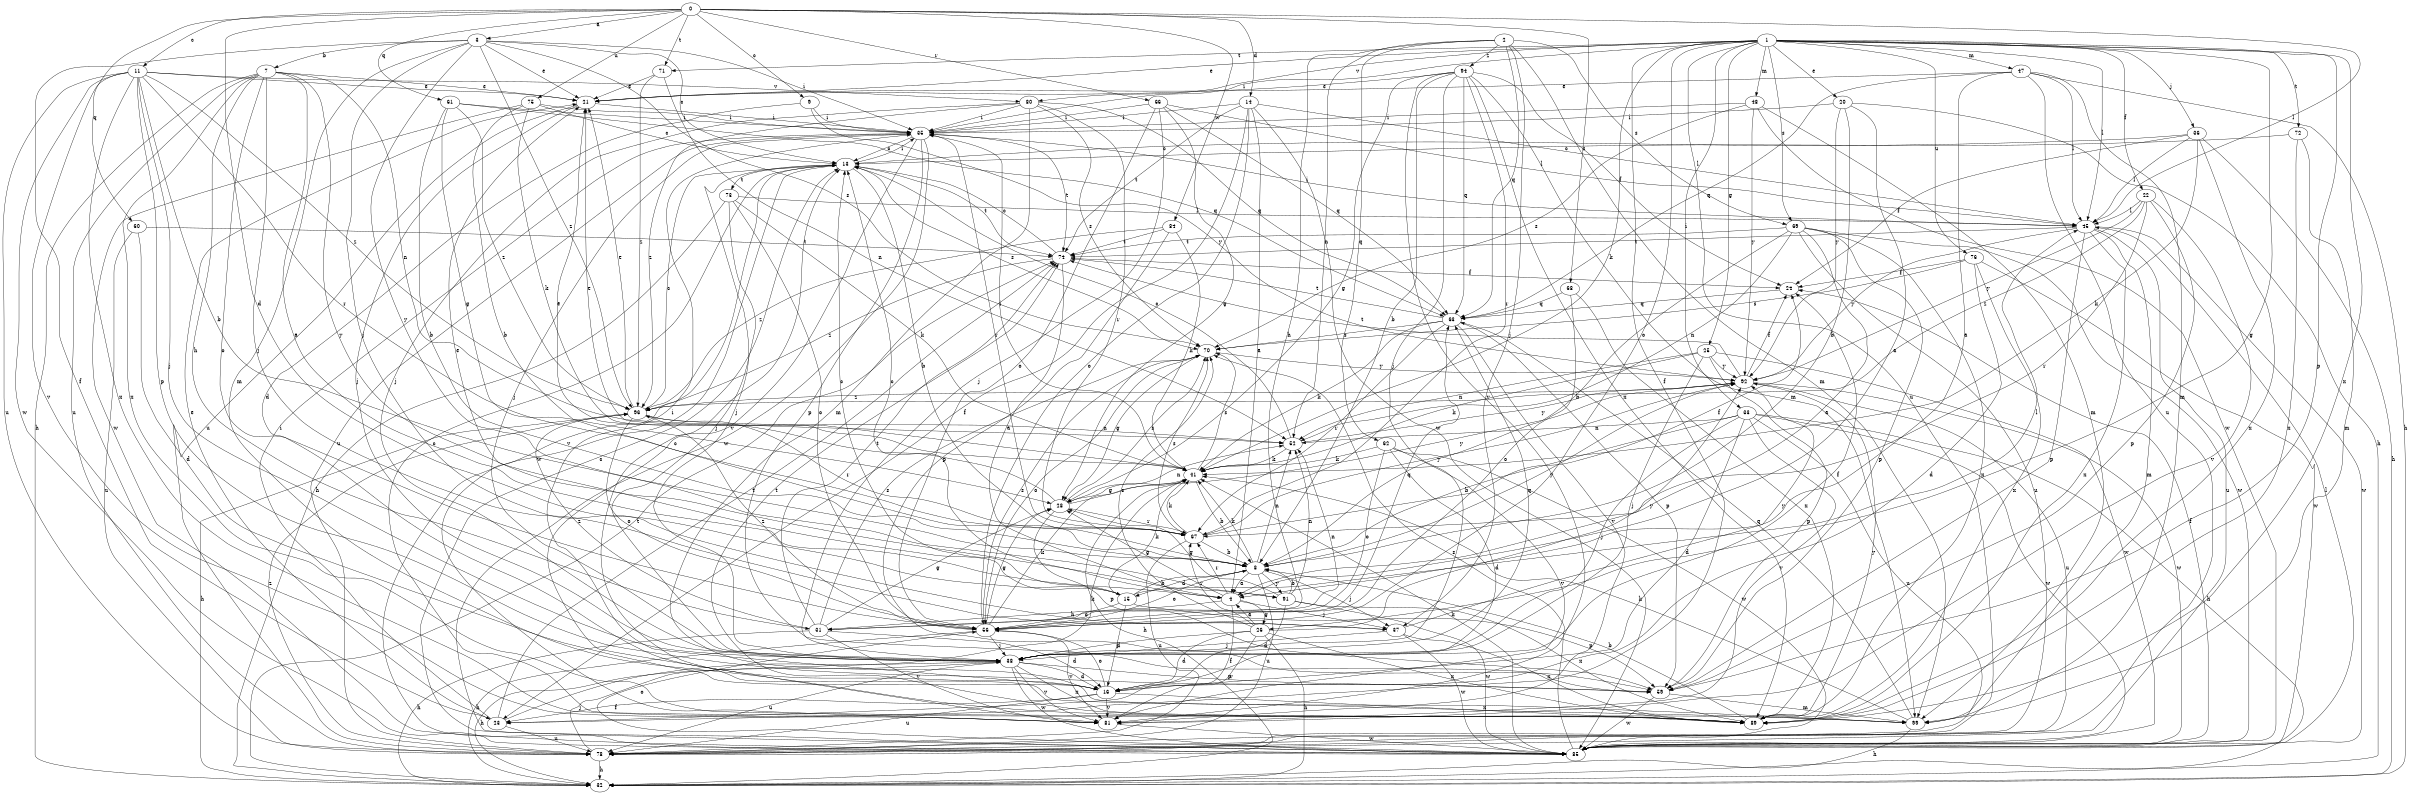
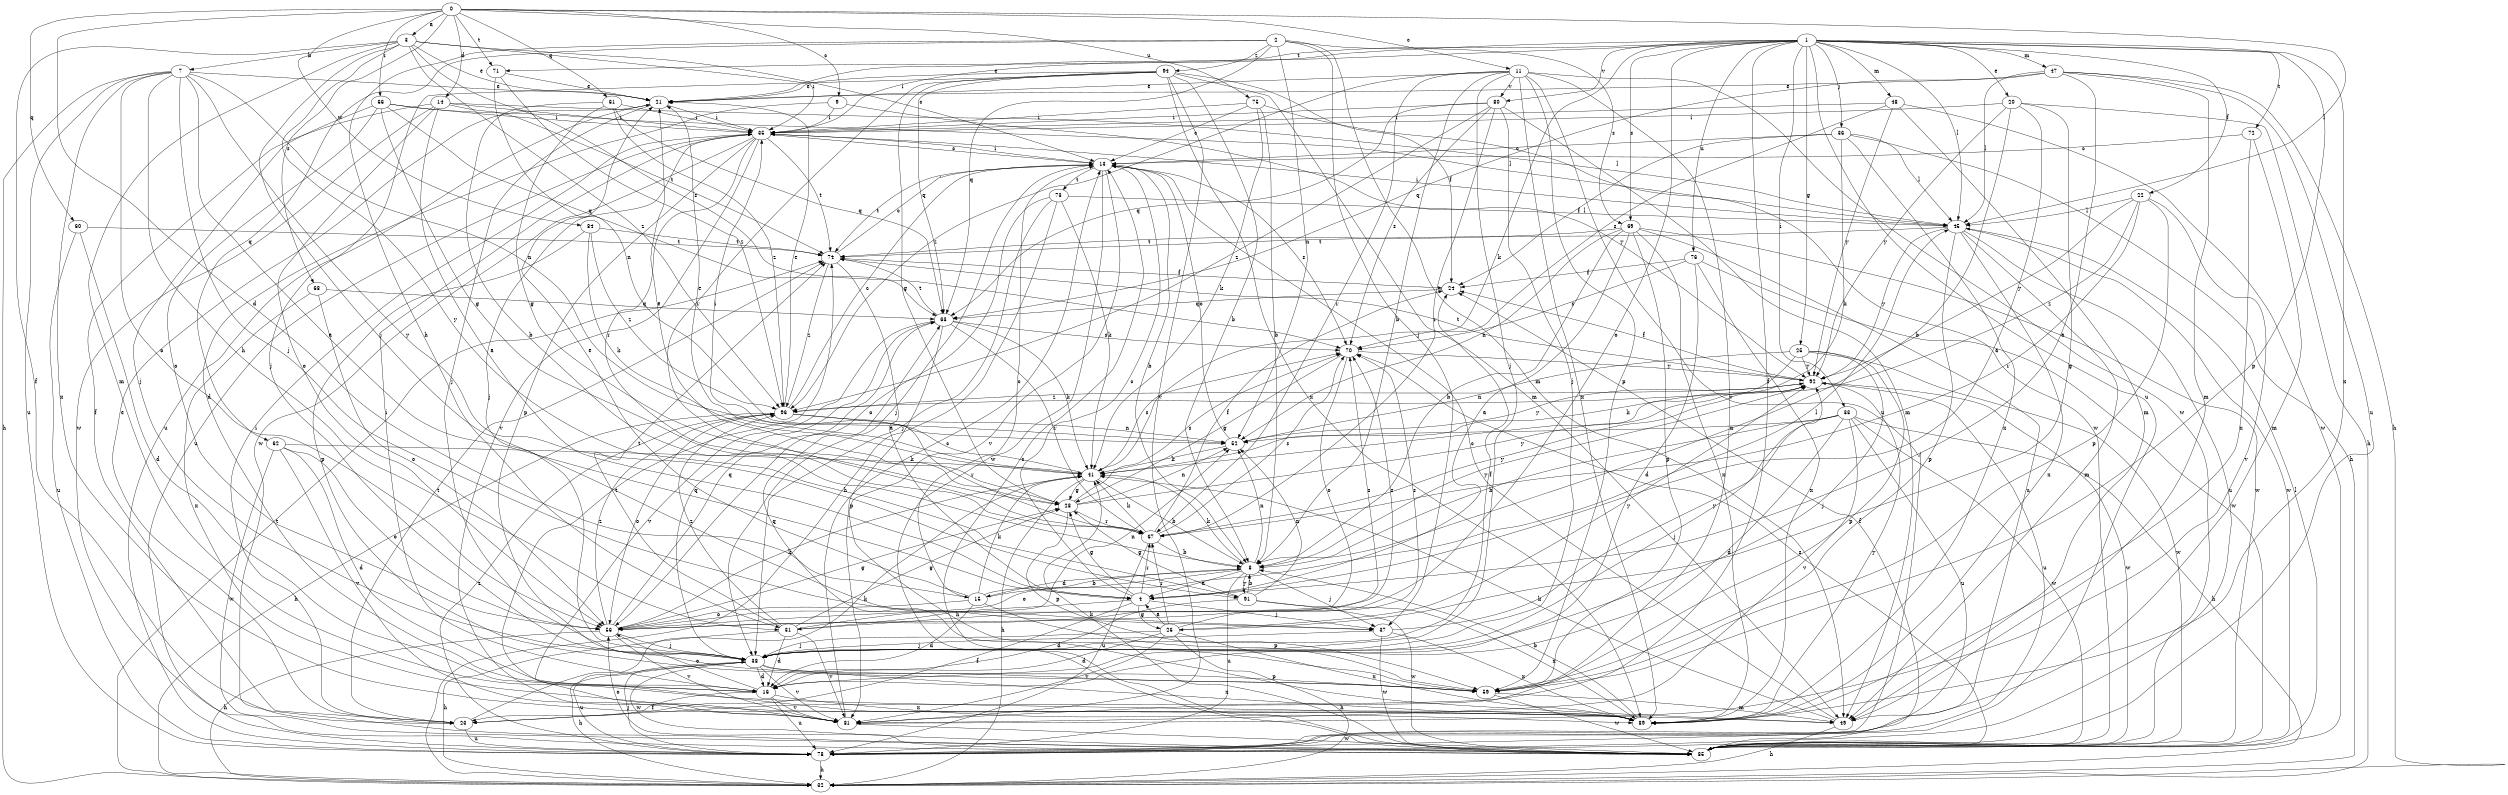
edge "1" -> "26": now "20" -> "26"
node "99": label "99" -> "49"
